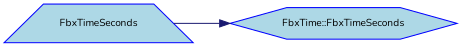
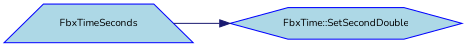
node "FbxTime::FbxTimeSeconds": label "FbxTime::FbxTimeSeconds" -> "FbxTime::SetSecondDouble"
